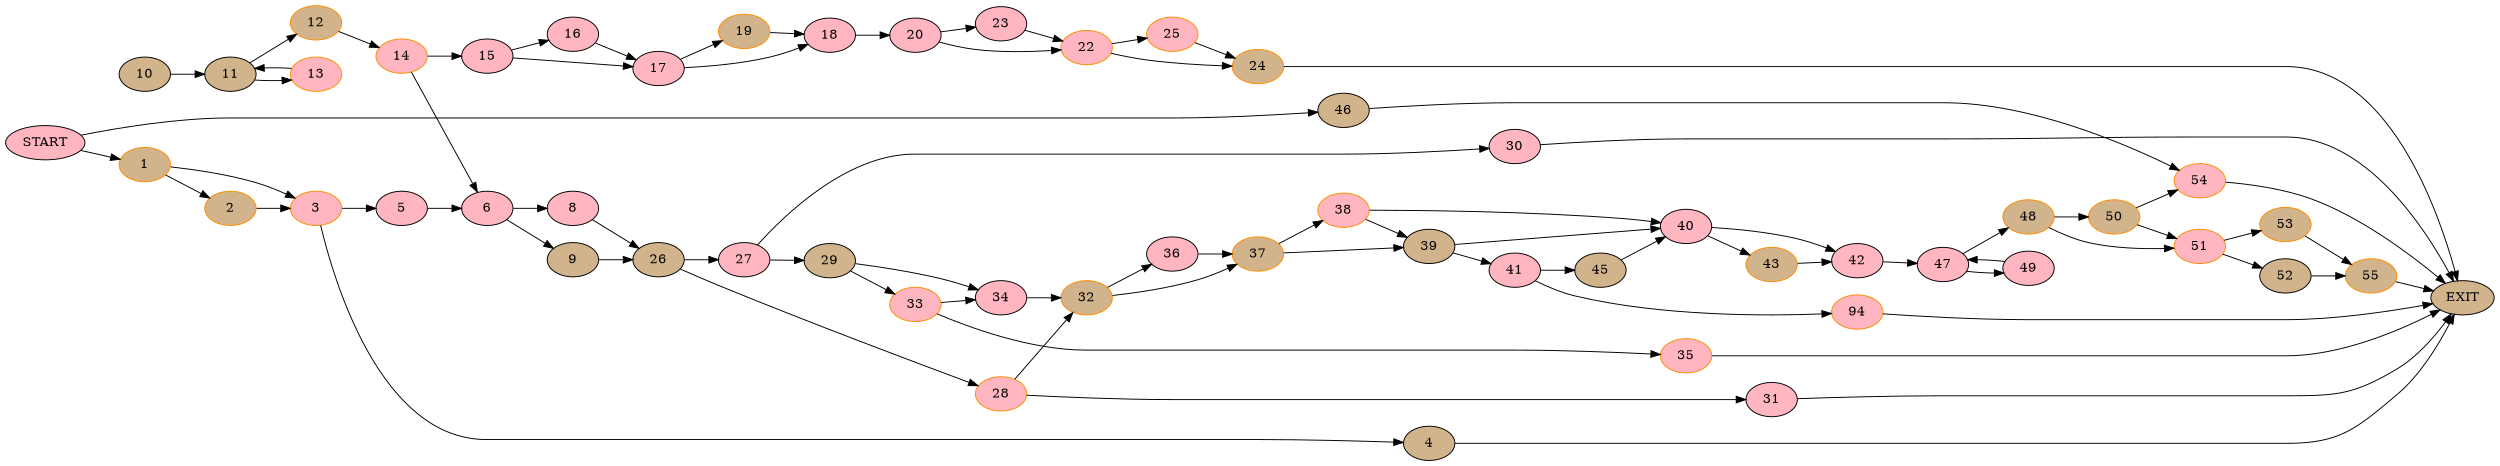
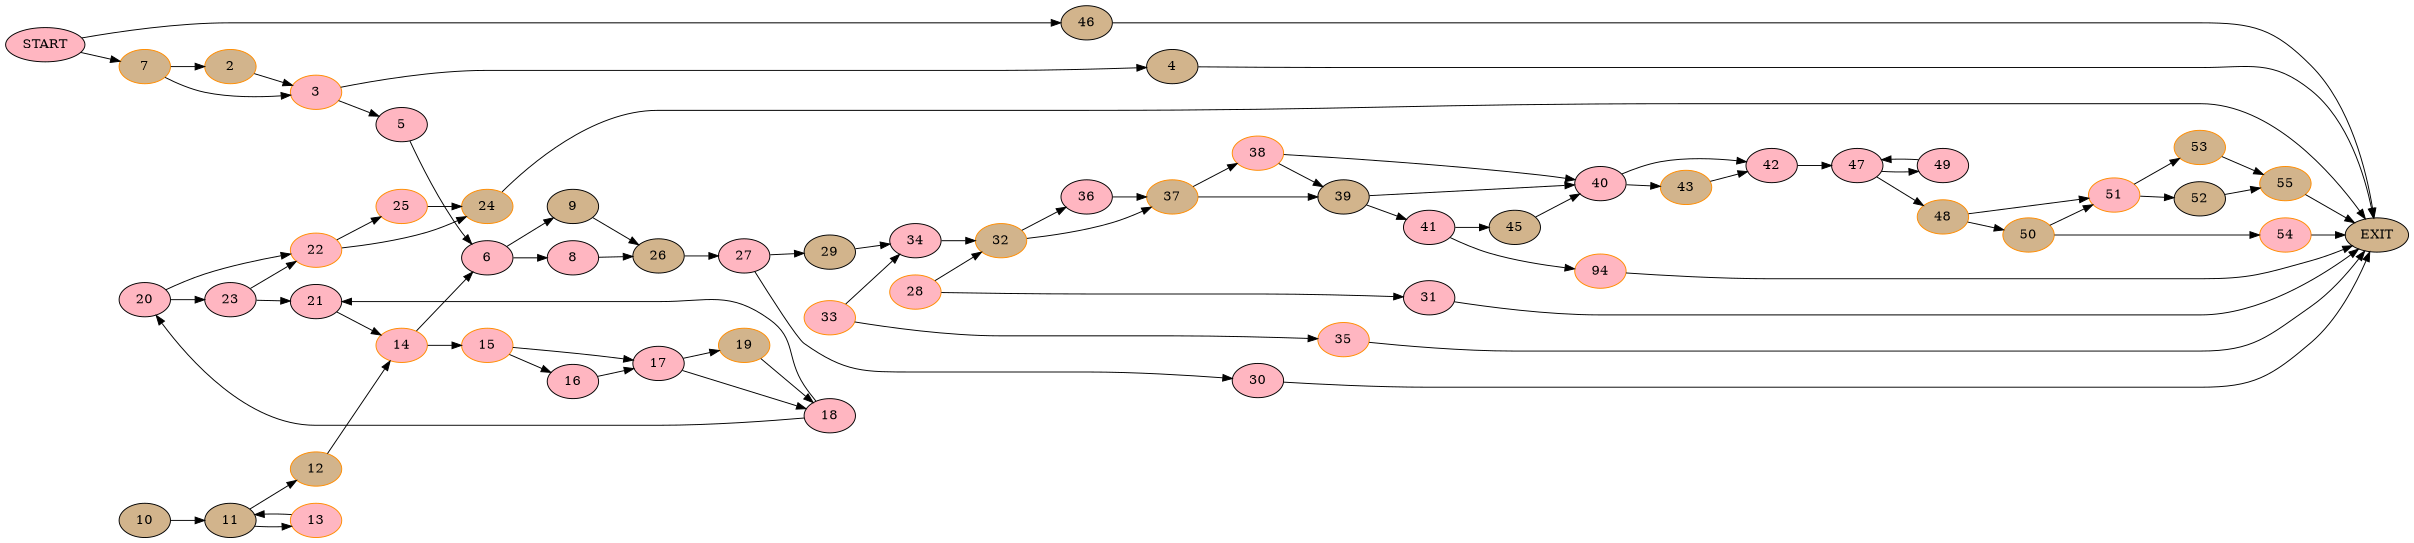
node "15": color black -> darkorange
edge "46" -> "54": now "46" -> "EXIT"
node "1": label "1" -> "7"
edge "29" -> "33": removed
node "21": added
edge "26" -> "28": removed
